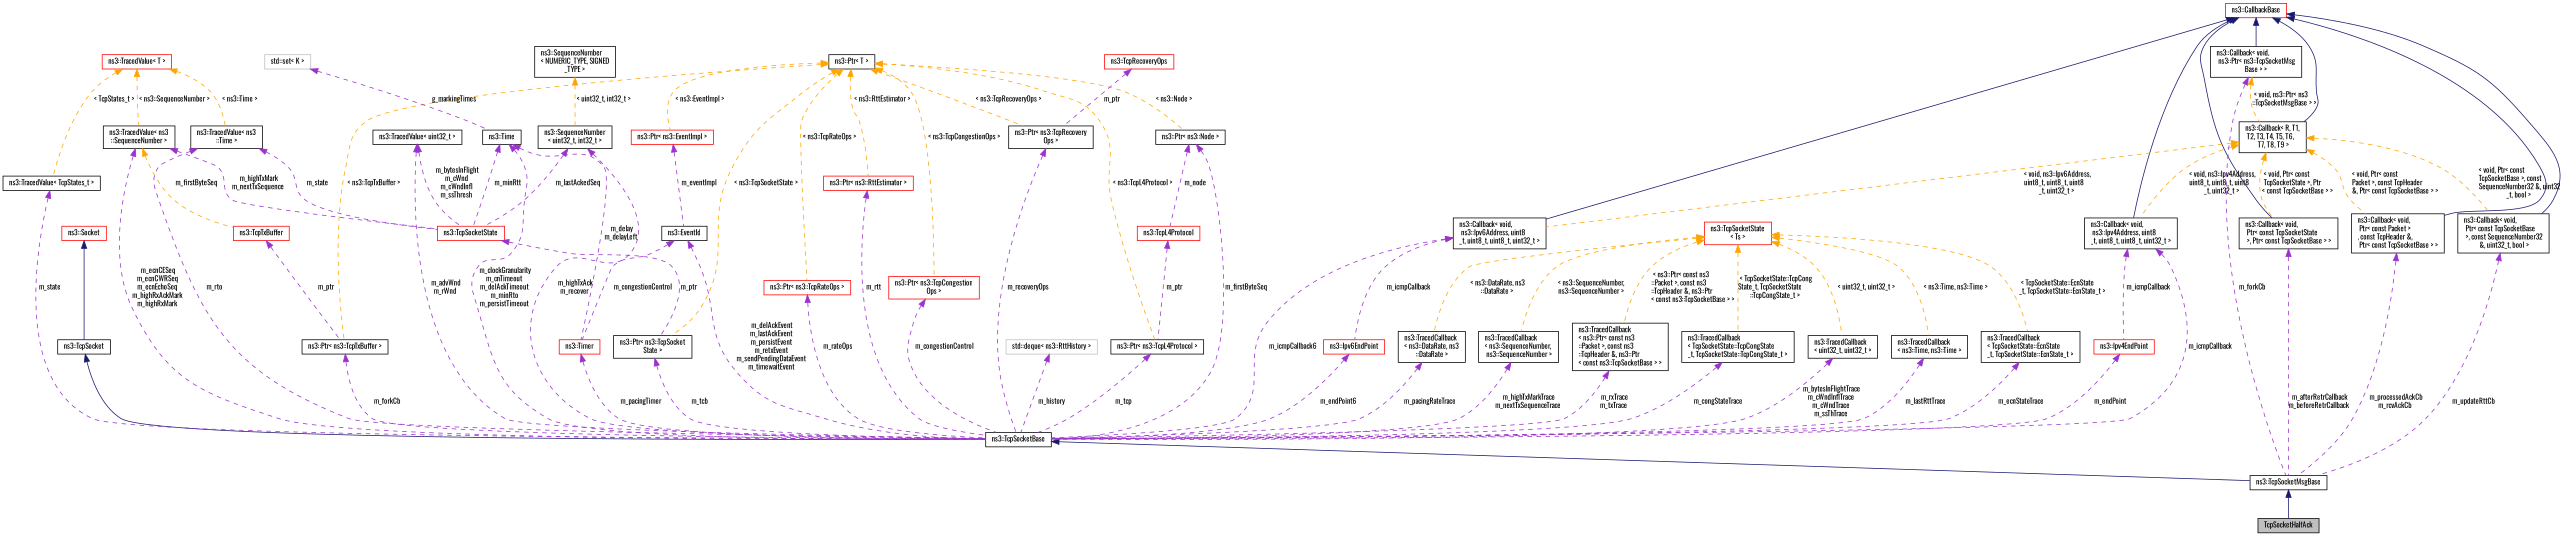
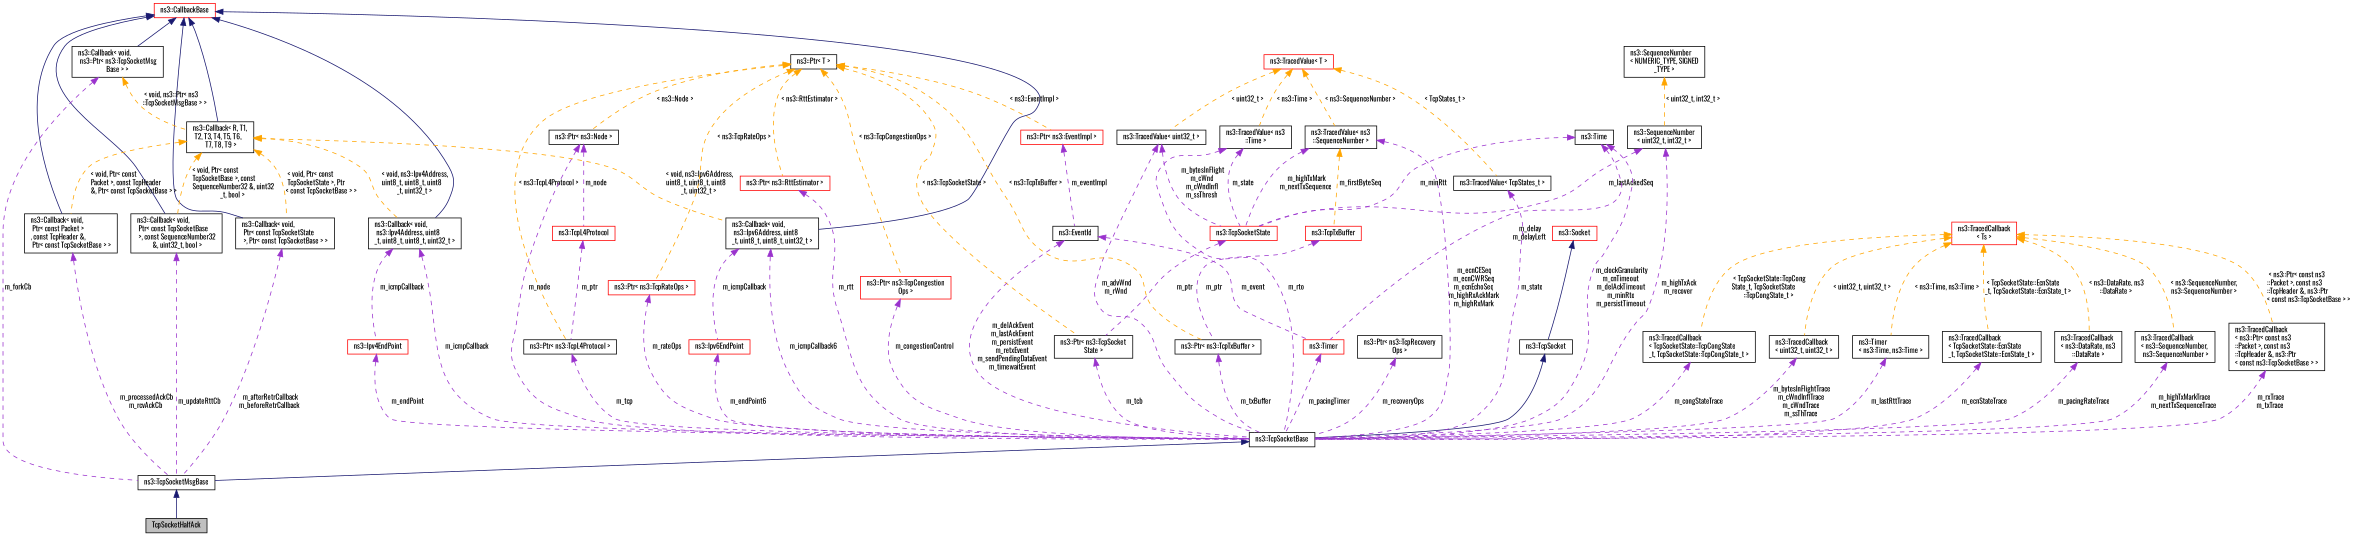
node "std::set< K >": removed
node "ns3::TcpRecoveryOps": removed
edge "ns3::TracedValue< uint32_t >" -> "ns3::TracedValue< T >": added, label "< uint32_t >"
edge "ns3::Ptr< ns3::TcpRecovery Ops >" -> "ns3::Ptr< T >": removed, label "< ns3::TcpRecoveryOps >"
node "ns3::TcpSocketState < Ts >": label "ns3::TcpSocketState < Ts >" -> "ns3::TracedCallback < Ts >"
edge "ns3::Timer" -> "ns3::EventId": label " m_congestionControl" -> " m_event"
edge "ns3::TcpSocketBase" -> "ns3::Ptr< ns3::Node >": label " m_firstByteSeq" -> " m_node"
node "std::deque< ns3::RttHistory >": removed
node "ns3::TracedCallback < ns3::Time, ns3::Time >": label "ns3::TracedCallback < ns3::Time, ns3::Time >" -> "ns3::Timer < ns3::Time, ns3::Time >"
edge "ns3::TcpSocketBase" -> "ns3::Ptr< ns3::TcpTxBuffer >": label " m_forkCb" -> " m_txBuffer"
